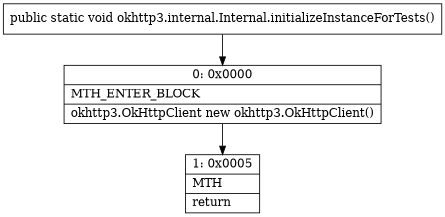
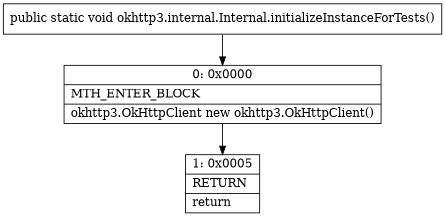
node "1: 0x0005": text "MTH" -> "RETURN"
